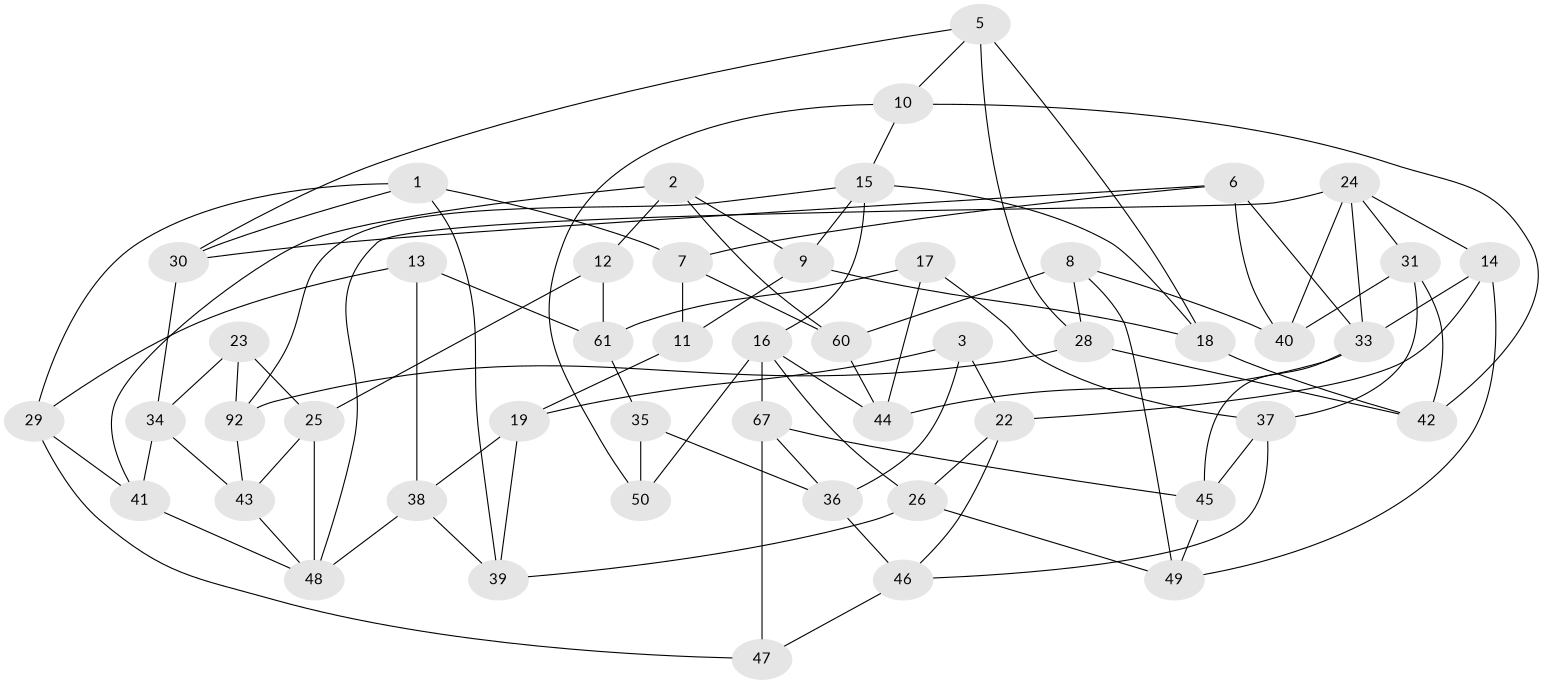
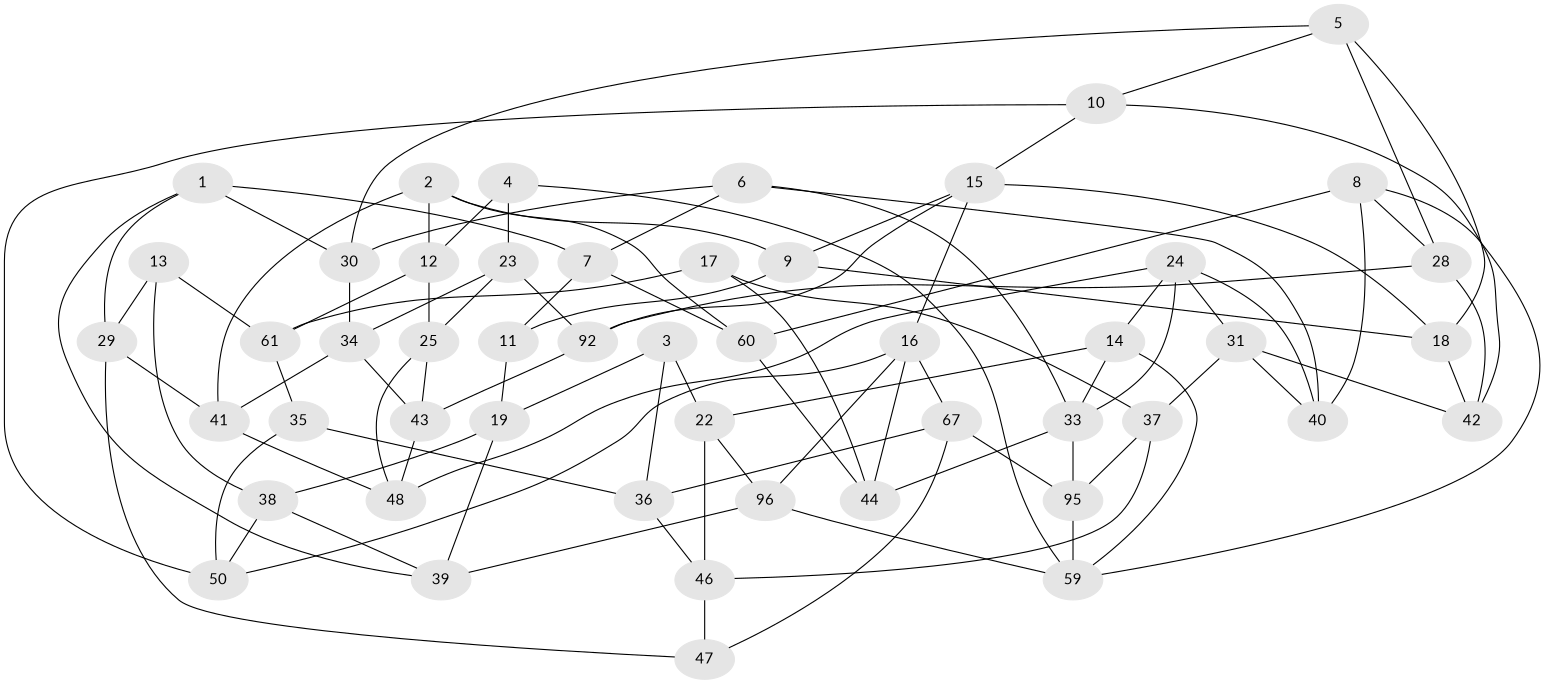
node "4": added
node "26": label "26" -> "96"
node "45": label "45" -> "95"
edge "38" -- "48": now "38" -- "50"
node "49": label "49" -> "59"
